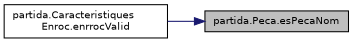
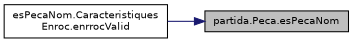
node "partida.Caracteristiques Enroc.enrrocValid": label "partida.Caracteristiques Enroc.enrrocValid" -> "esPecaNom.Caracteristiques Enroc.enrrocValid"
